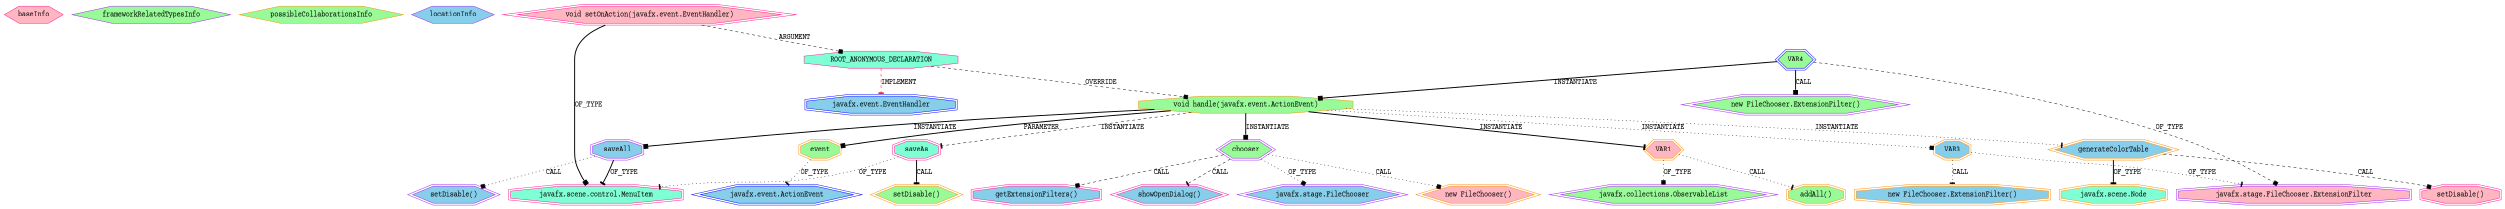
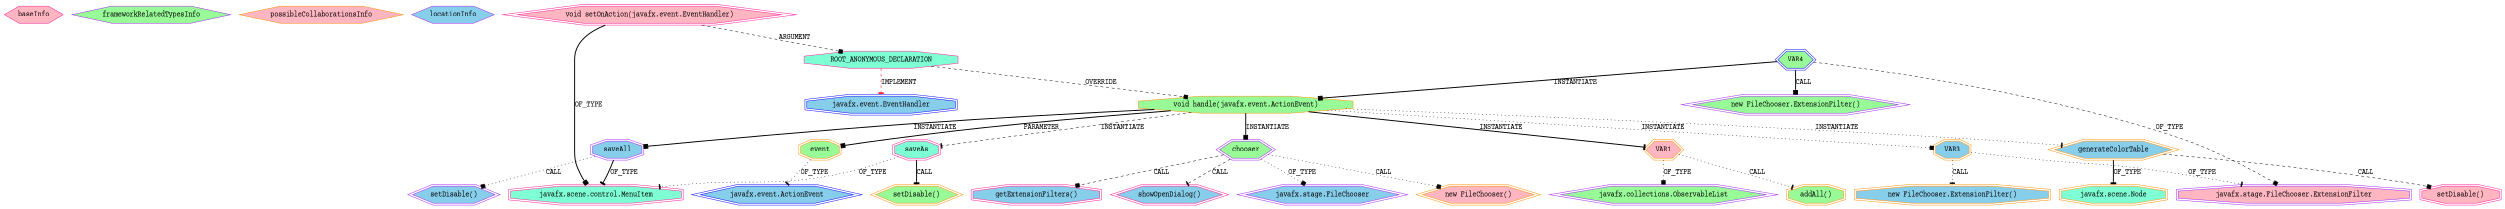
node "possibleCollaborationsInfo": fillcolor palegreen -> lightpink
